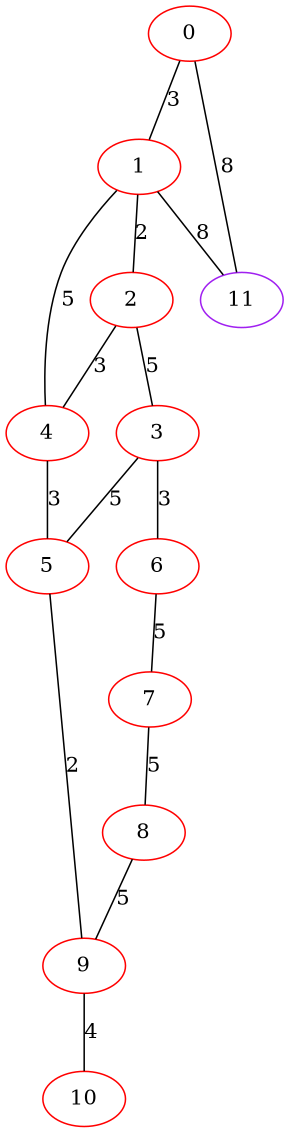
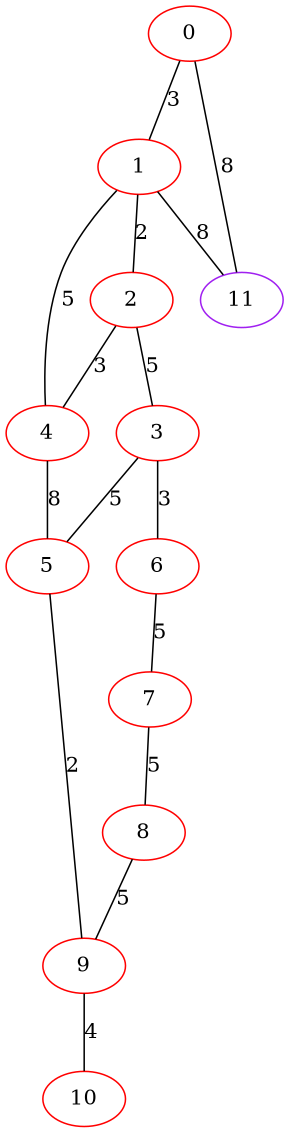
edge "4" -- "5": label "3" -> "8"
